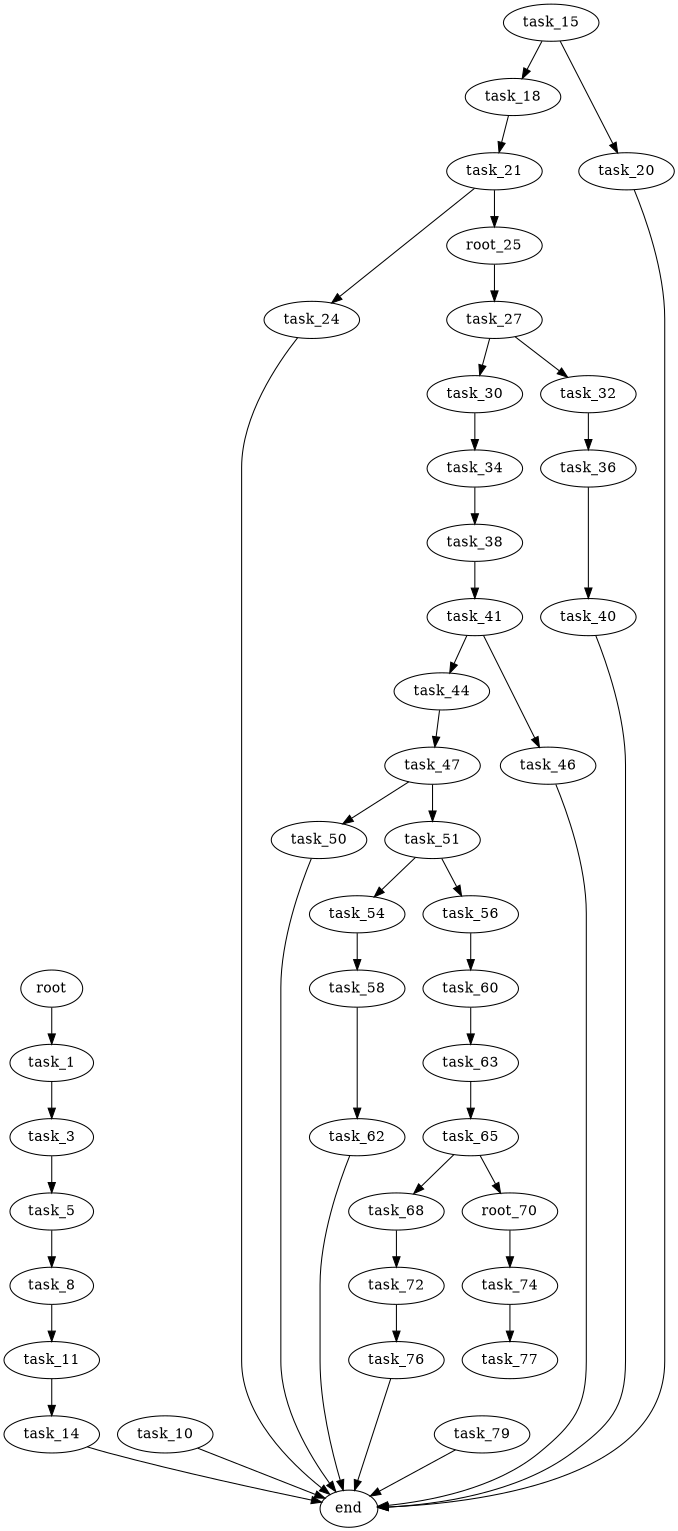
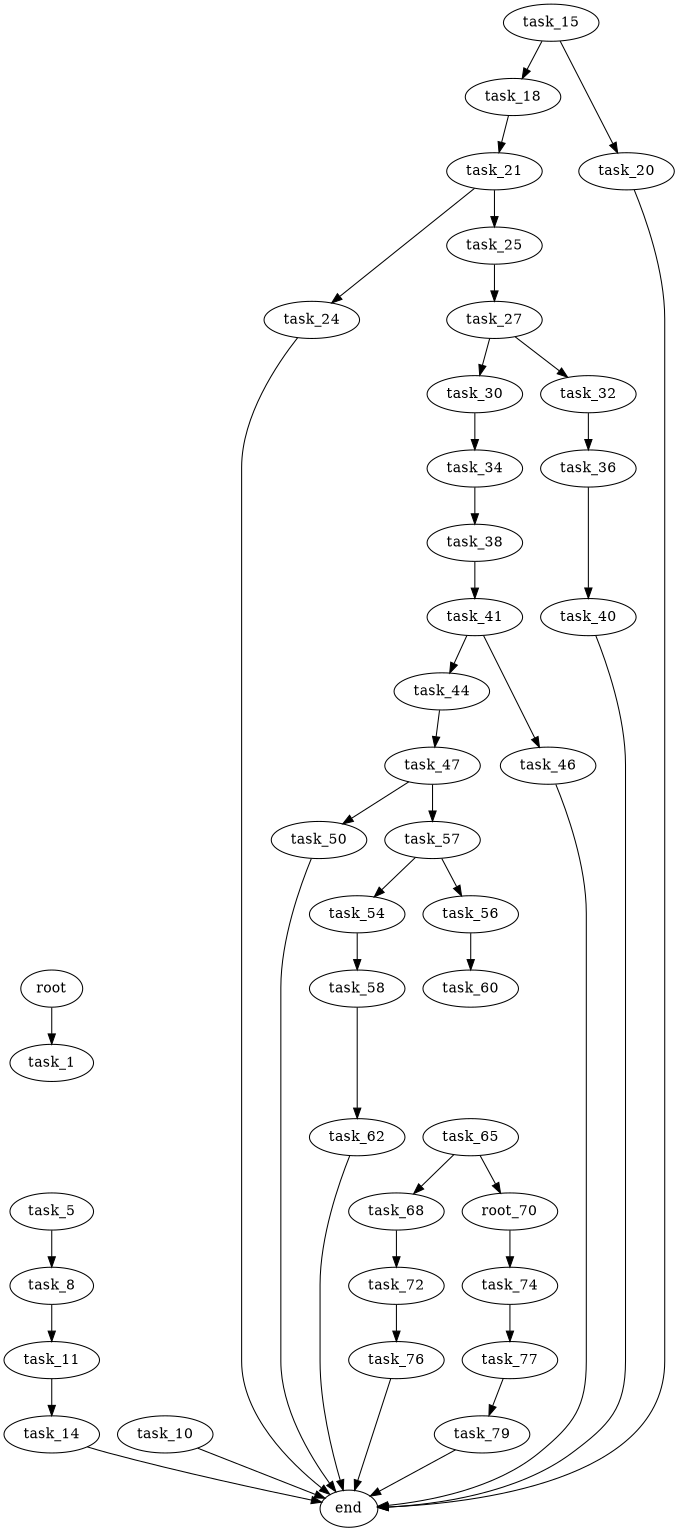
node "root_25": label "root_25" -> "task_25"
node "task_51": label "task_51" -> "task_57"
node "task_63": removed
node "task_3": removed
edge "task_77" -> "task_79": added
